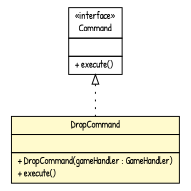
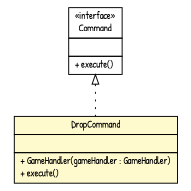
node "DropCommand": text "+ DropCommand(gameHandler : GameHandler)" -> "+ GameHandler(gameHandler : GameHandler)"
